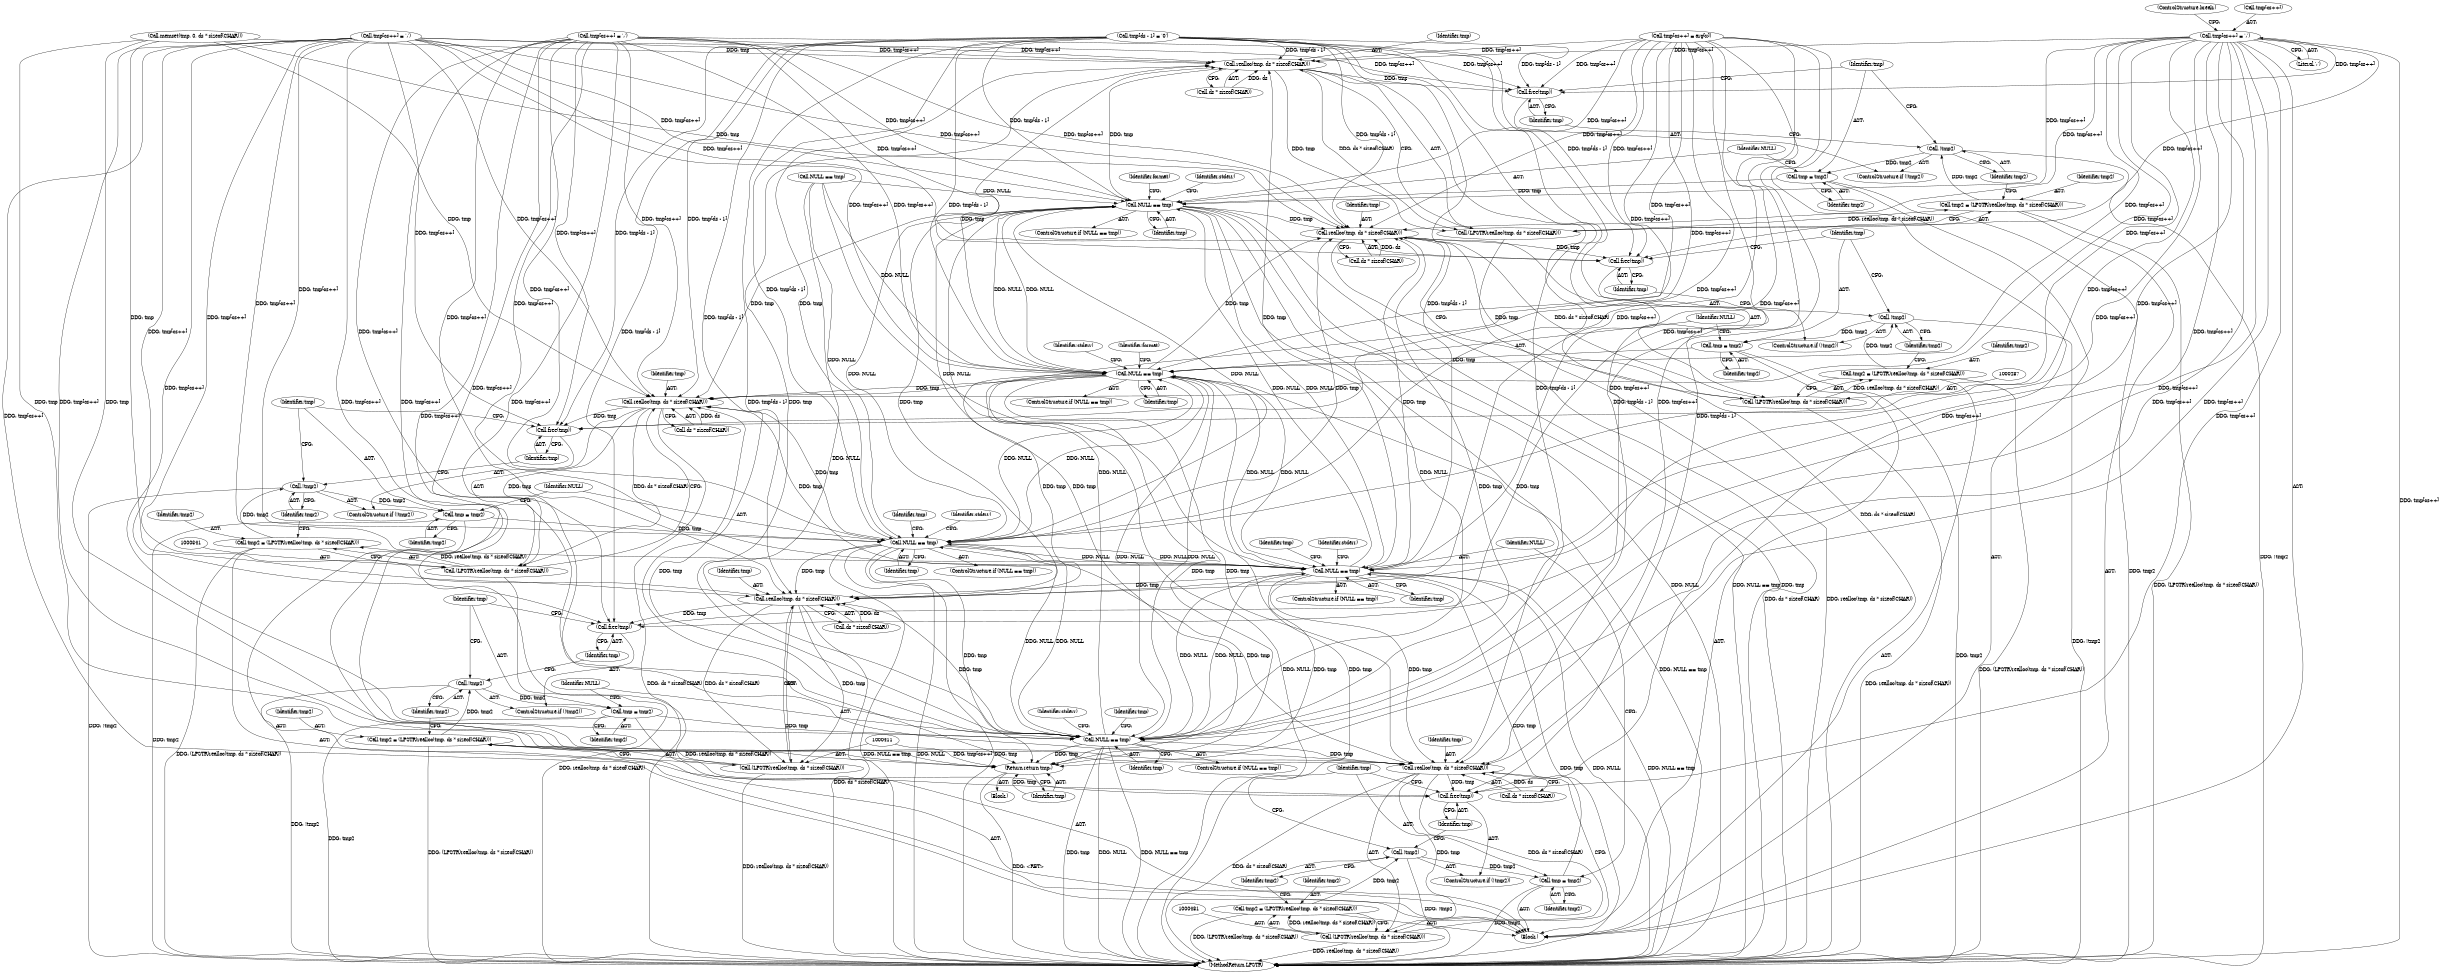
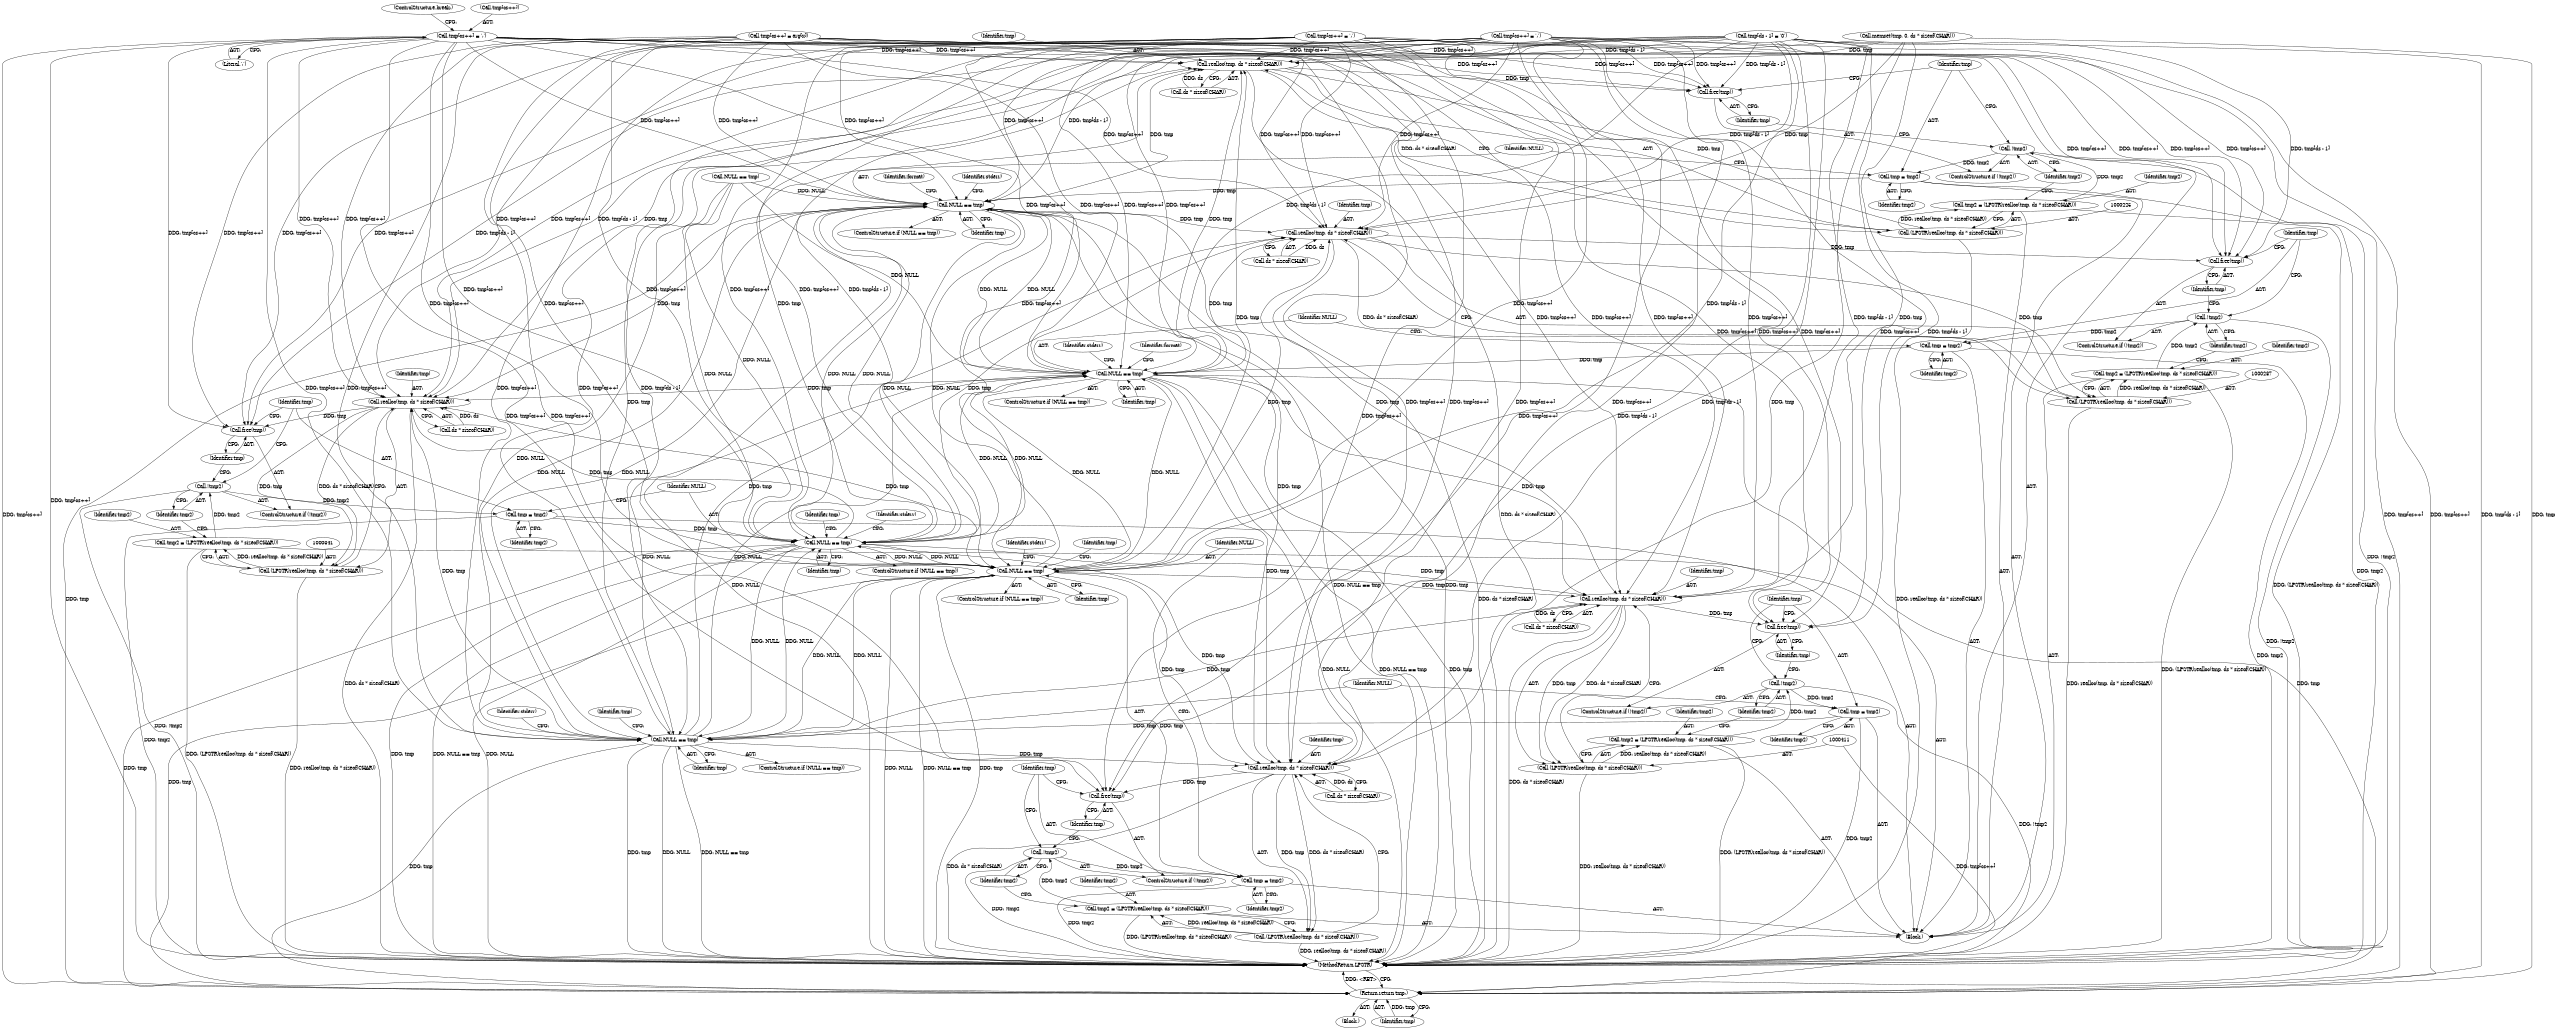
node "1000225": added
node "1000481": removed
edge "(MethodReturn,LPSTR)" -> "(Return,return tmp;)": added, label "CFG:"
